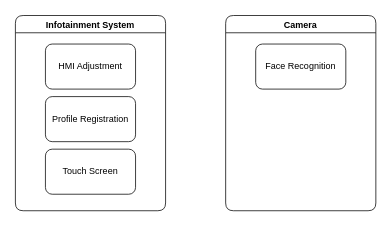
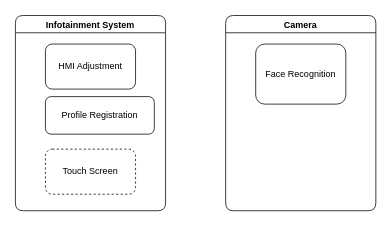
node "Face Recognition": size 90x45 -> 90x60
node "Profile Registration": size 90x45 -> 109x38
node "Touch Screen": style solid -> dashed
